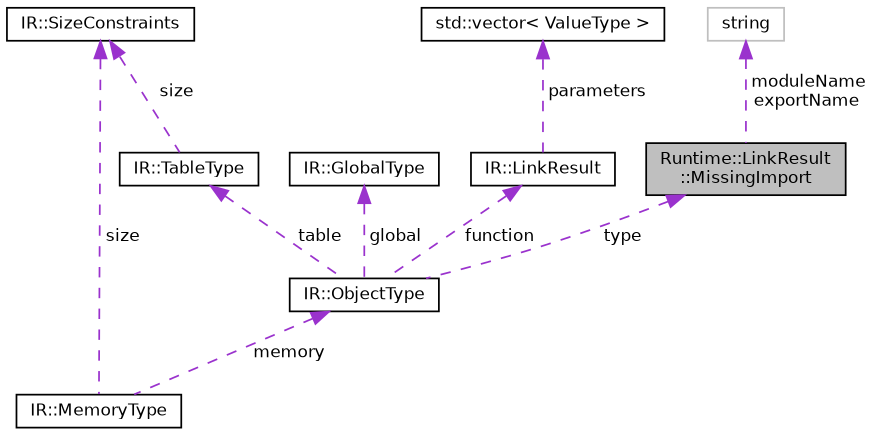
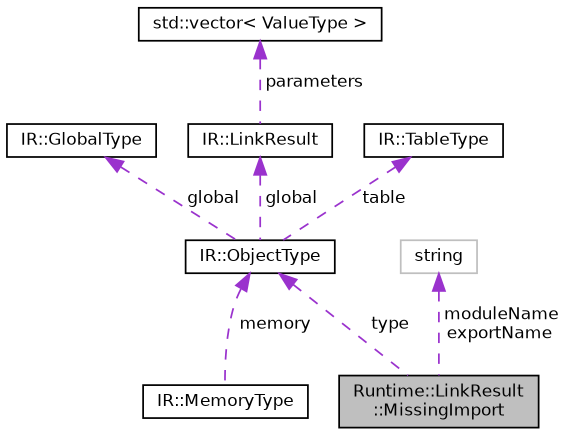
node "IR::SizeConstraints": removed
edge "IR::ObjectType" -> "IR::LinkResult": label " function" -> " global"
edge "IR::ObjectType" -> "Runtime::LinkResult ::MissingImport": reversed
